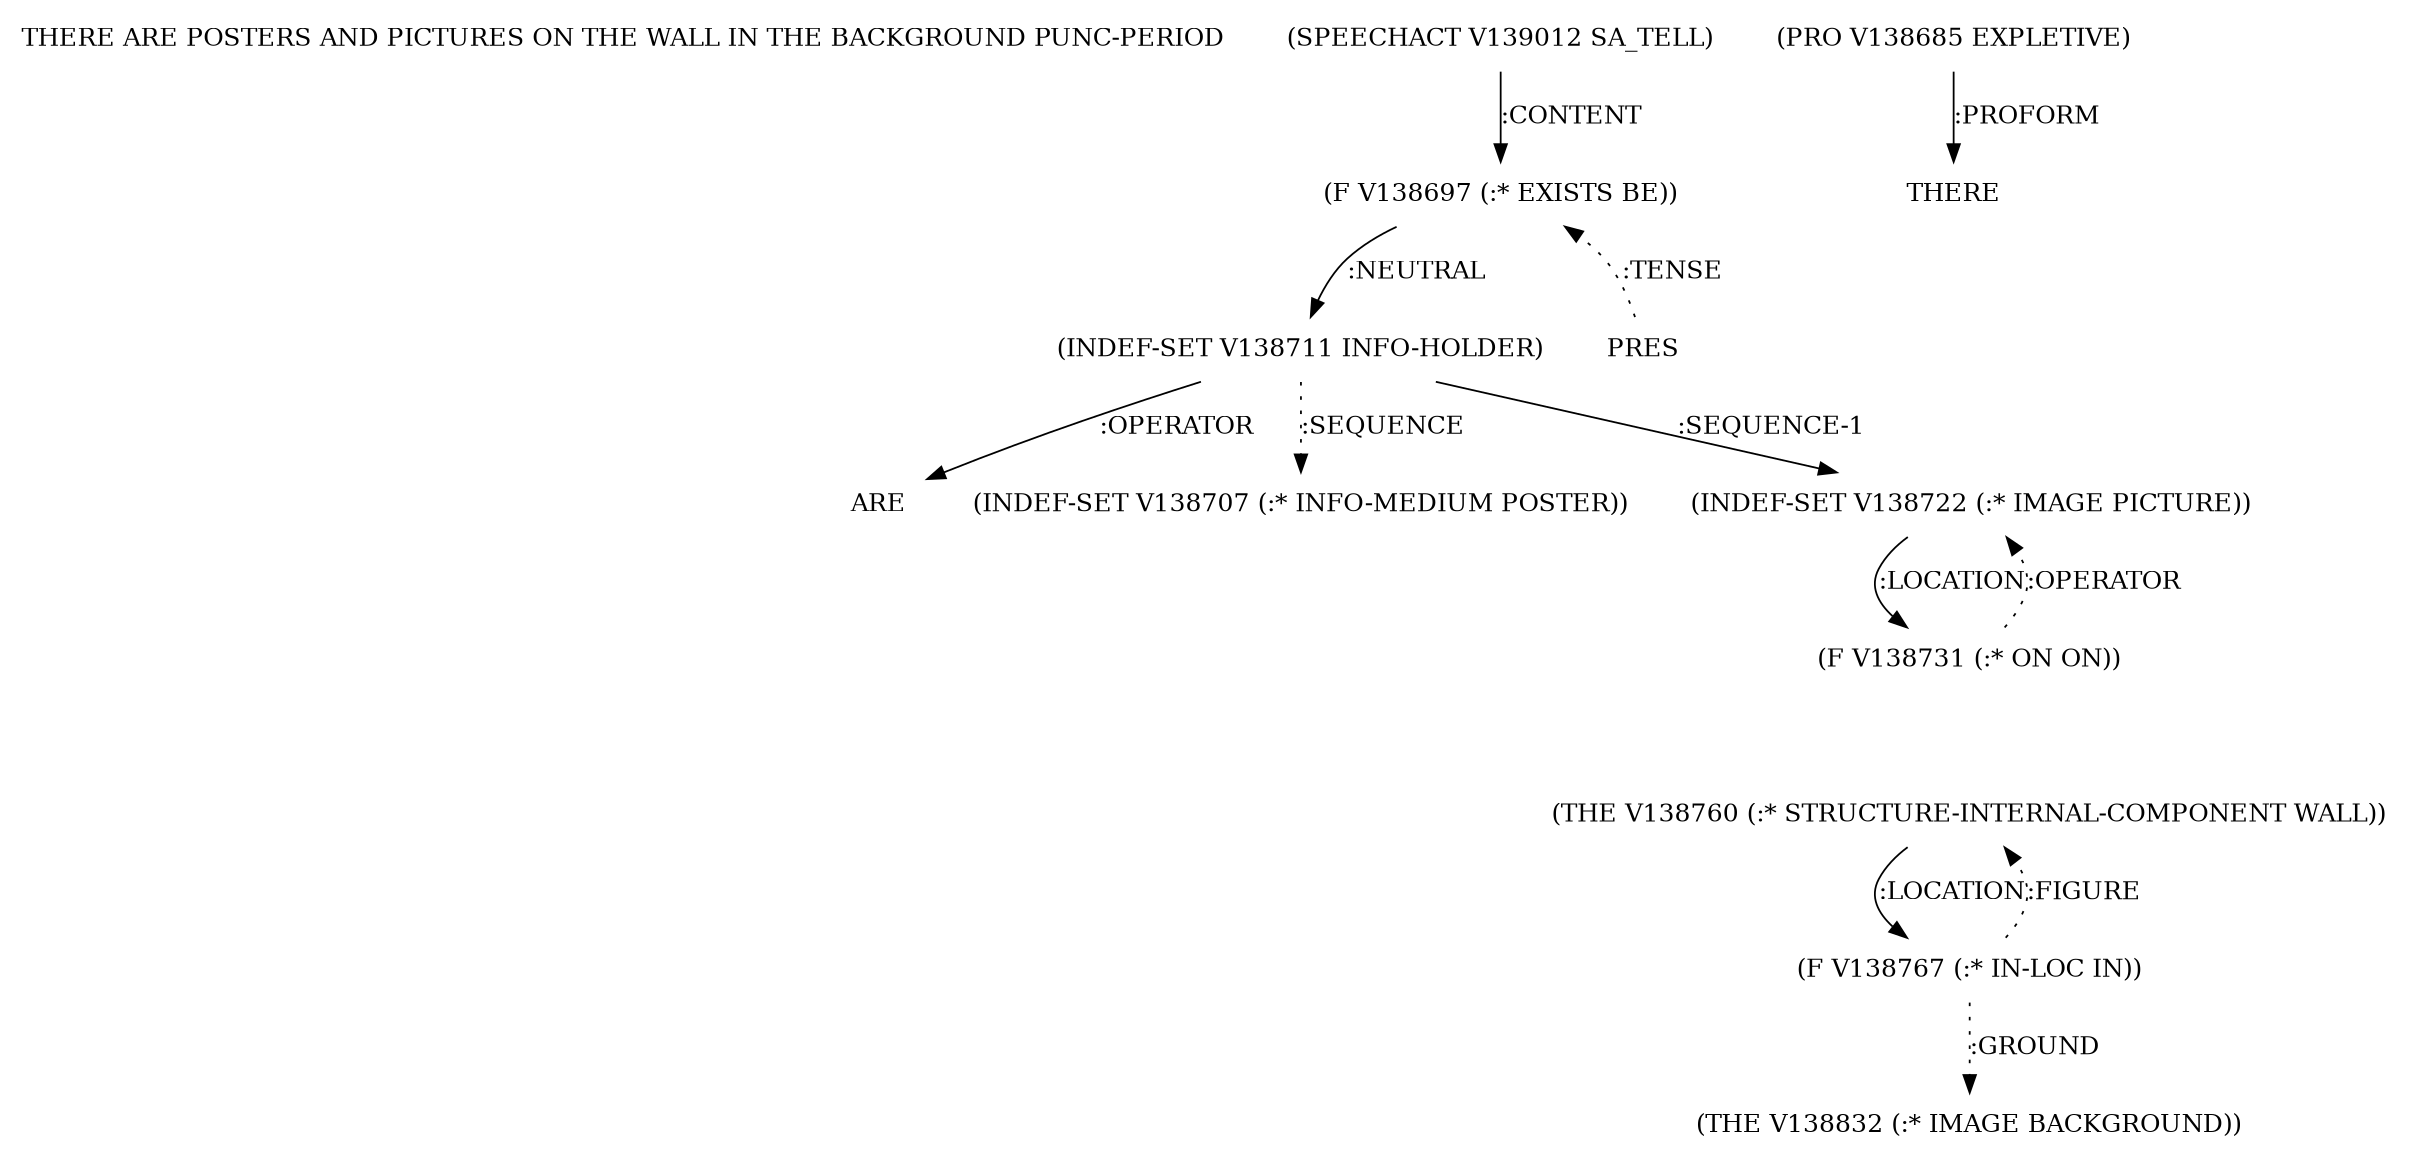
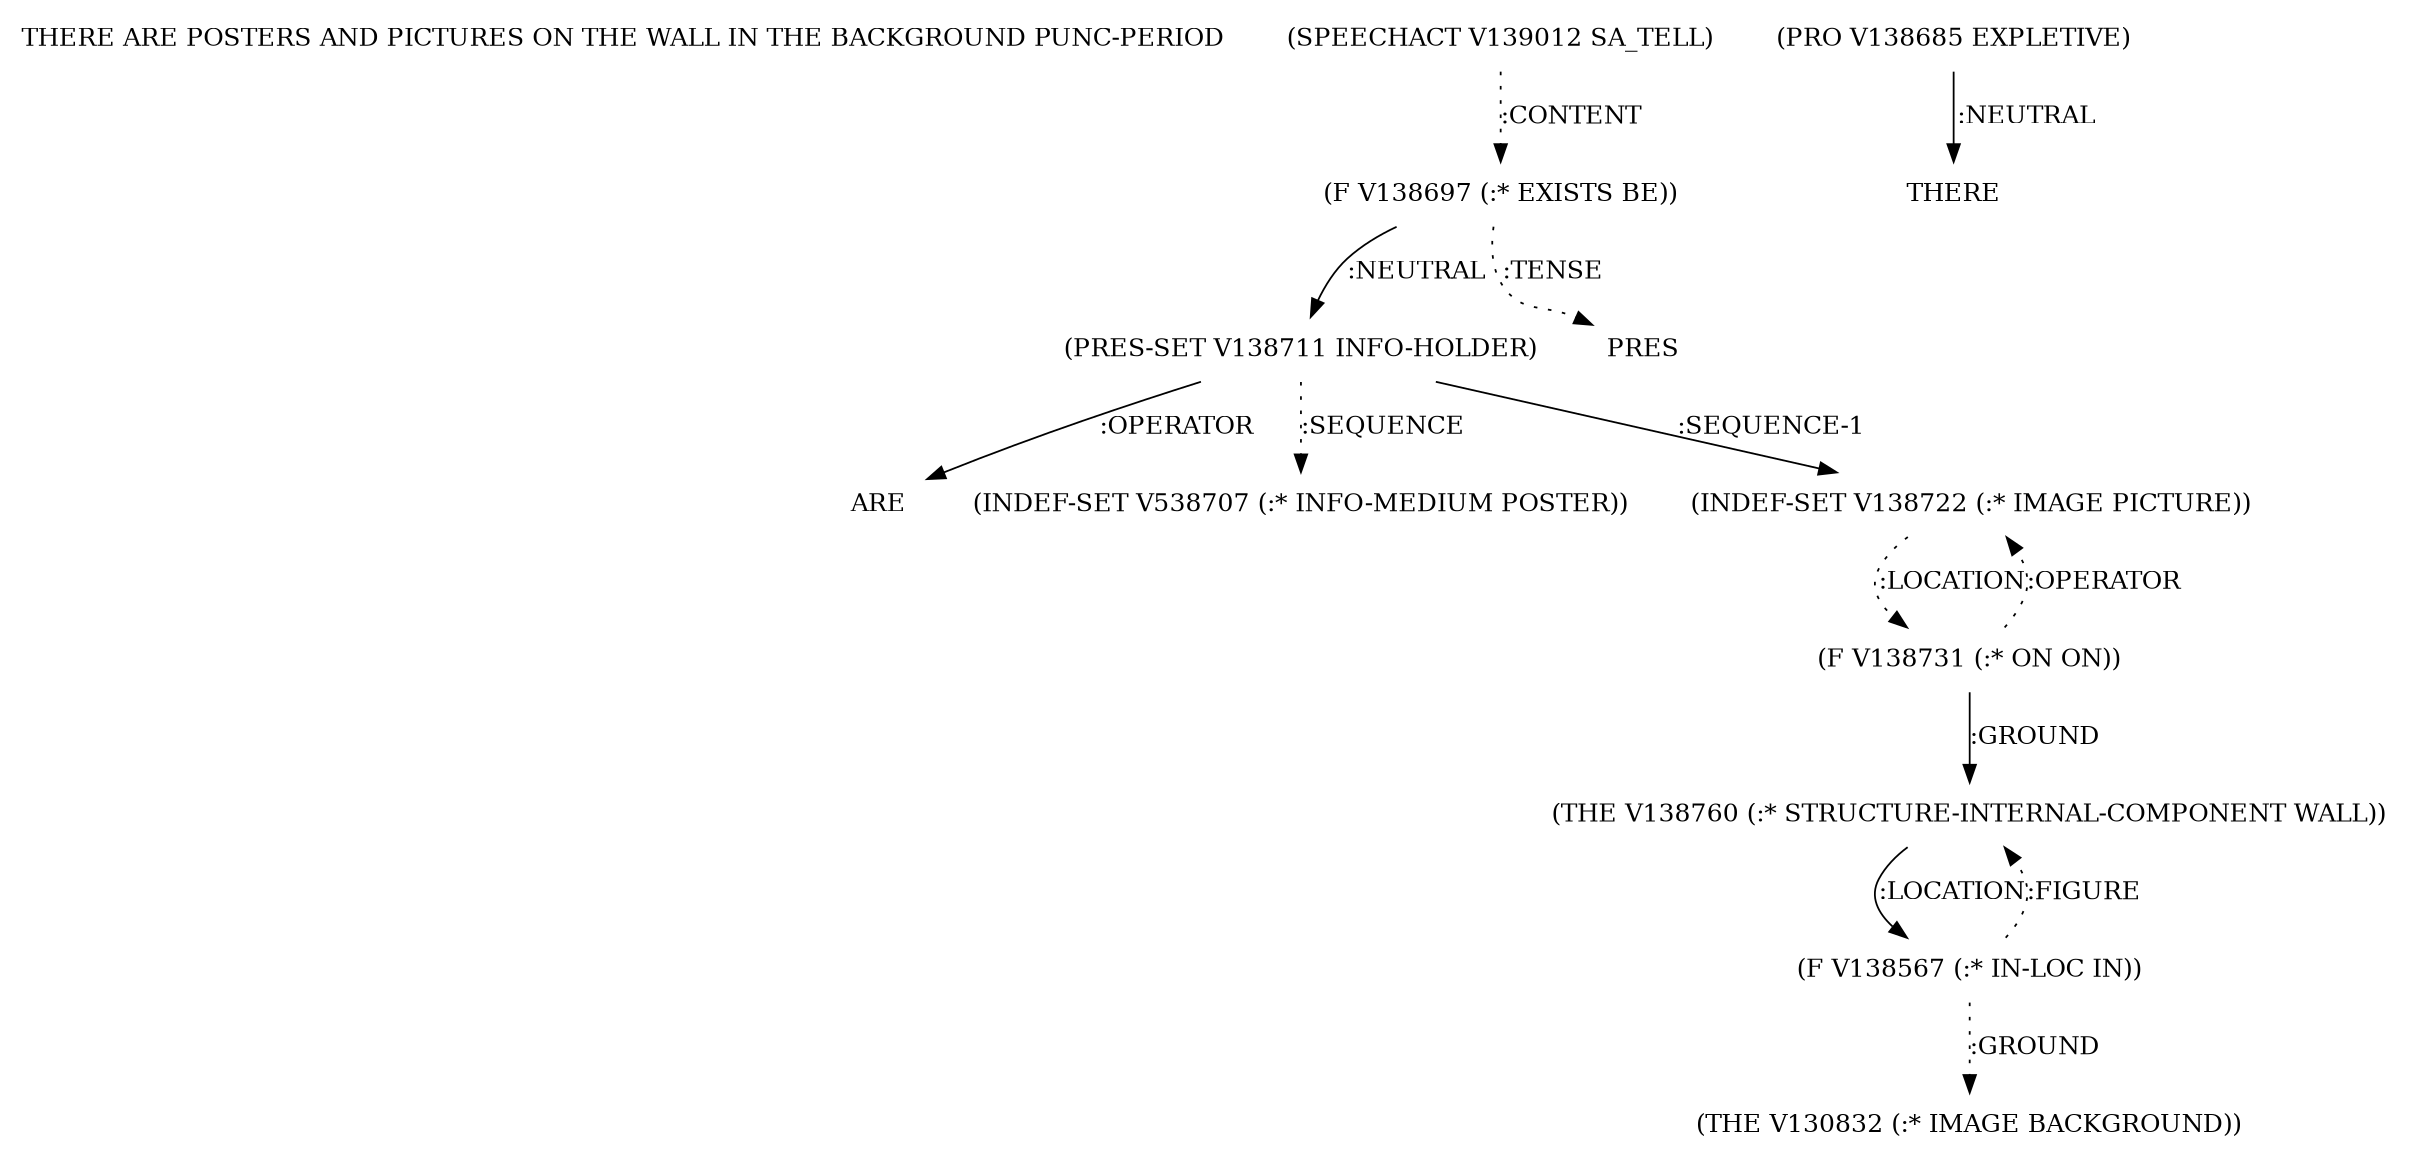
edge "(SPEECHACT V139012 SA_TELL)" -> "(F V138697 (:* EXISTS BE))": style solid -> dotted
edge "(PRO V138685 EXPLETIVE)" -> "THERE": label ":PROFORM" -> ":NEUTRAL"
edge "PRES" -> "(F V138697 (:* EXISTS BE))": reversed
node "(INDEF-SET V138711 INFO-HOLDER)": label "(INDEF-SET V138711 INFO-HOLDER)" -> "(PRES-SET V138711 INFO-HOLDER)"
node "(INDEF-SET V138707 (:* INFO-MEDIUM POSTER))": label "(INDEF-SET V138707 (:* INFO-MEDIUM POSTER))" -> "(INDEF-SET V538707 (:* INFO-MEDIUM POSTER))"
edge "(INDEF-SET V138722 (:* IMAGE PICTURE))" -> "(F V138731 (:* ON ON))": style solid -> dotted
edge "(F V138731 (:* ON ON))" -> "(THE V138760 (:* STRUCTURE-INTERNAL-COMPONENT WALL))": added, label ":GROUND"
node "(F V138767 (:* IN-LOC IN))": label "(F V138767 (:* IN-LOC IN))" -> "(F V138567 (:* IN-LOC IN))"
node "(THE V138832 (:* IMAGE BACKGROUND))": label "(THE V138832 (:* IMAGE BACKGROUND))" -> "(THE V130832 (:* IMAGE BACKGROUND))"
